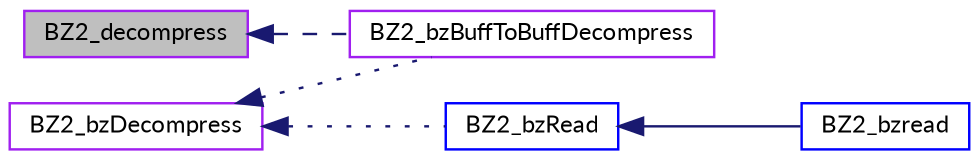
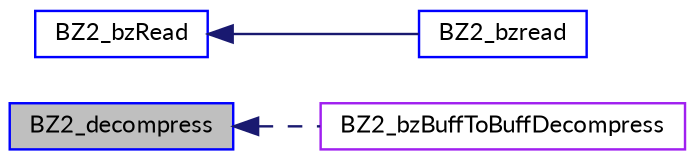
node "BZ2_decompress": color purple -> blue
node "BZ2_bzDecompress": removed
